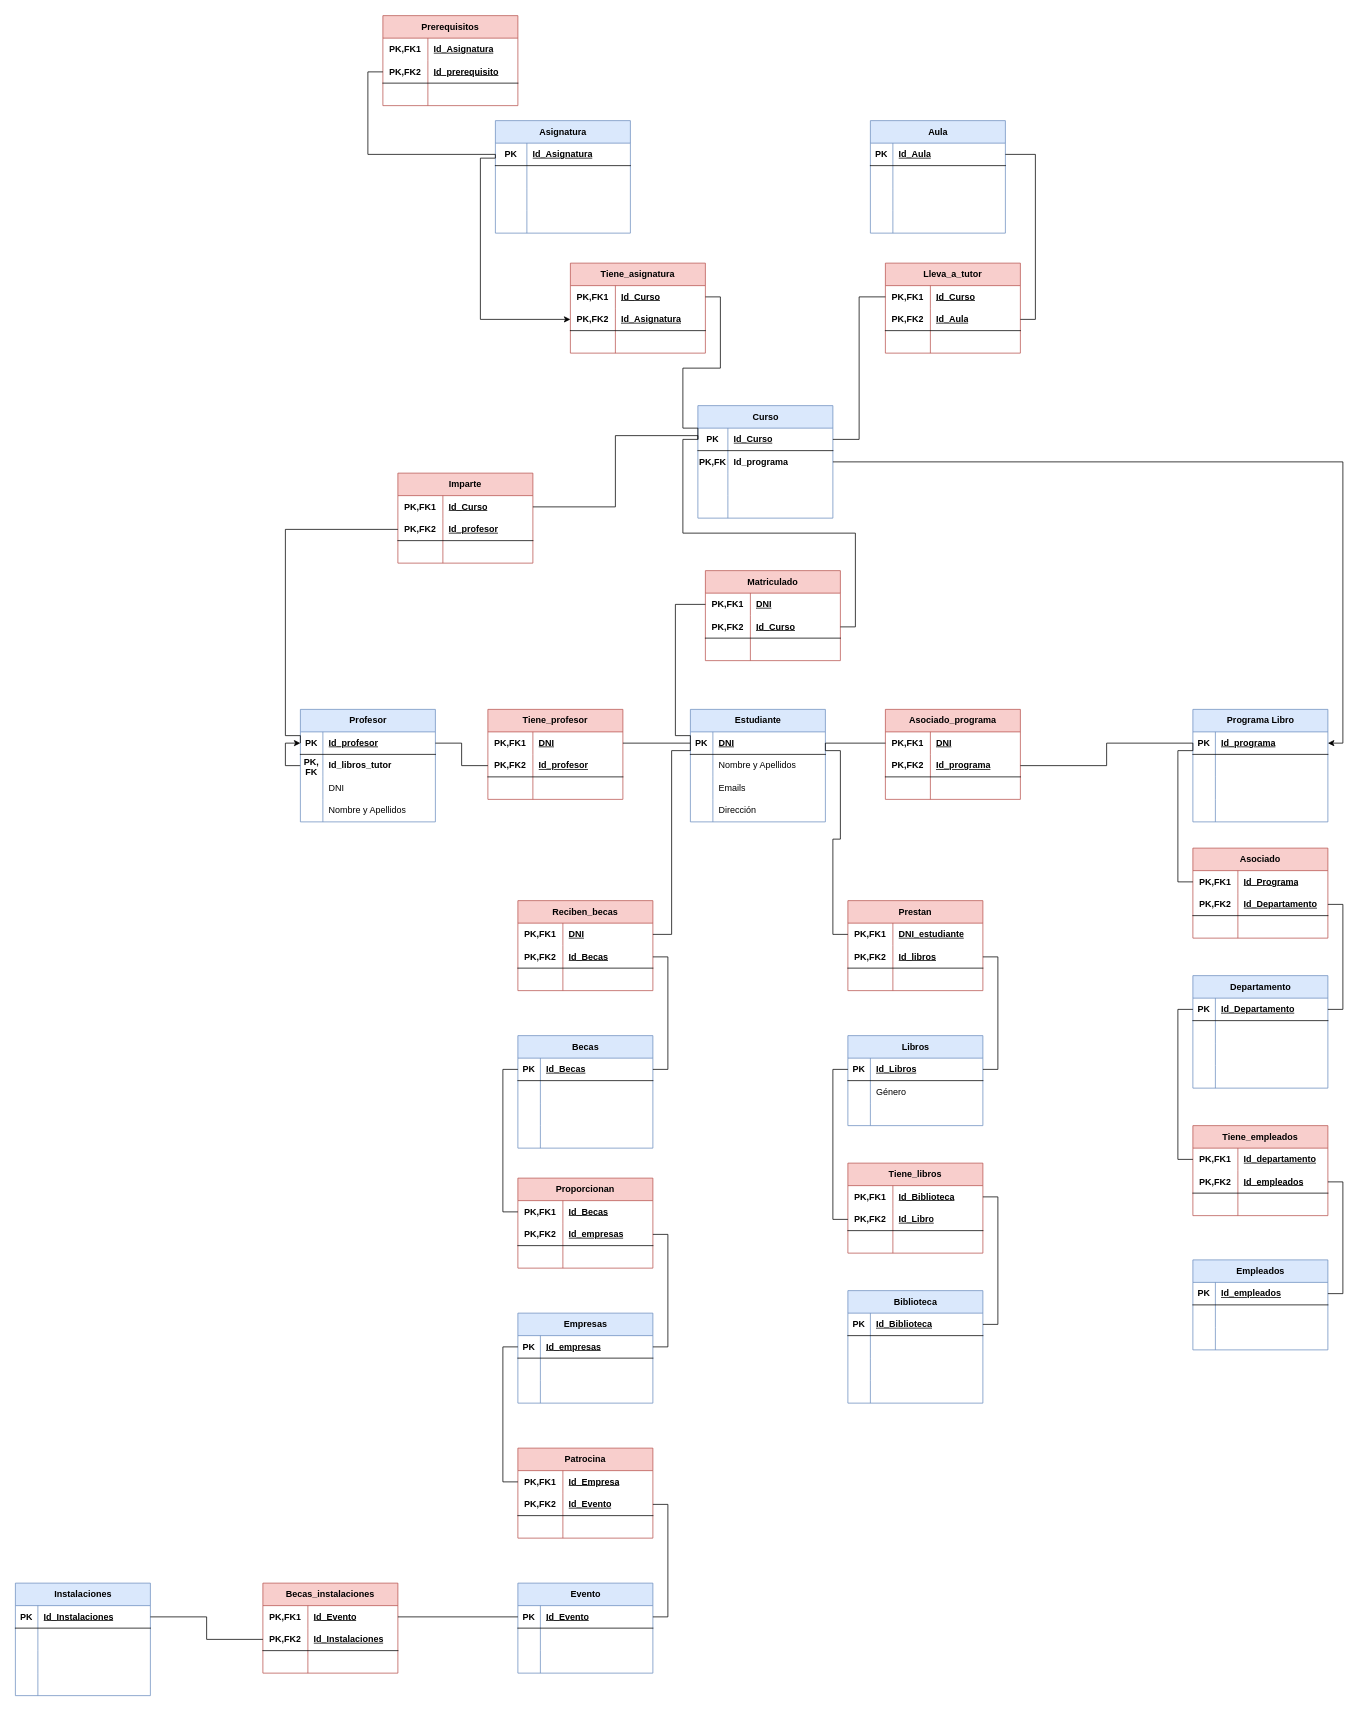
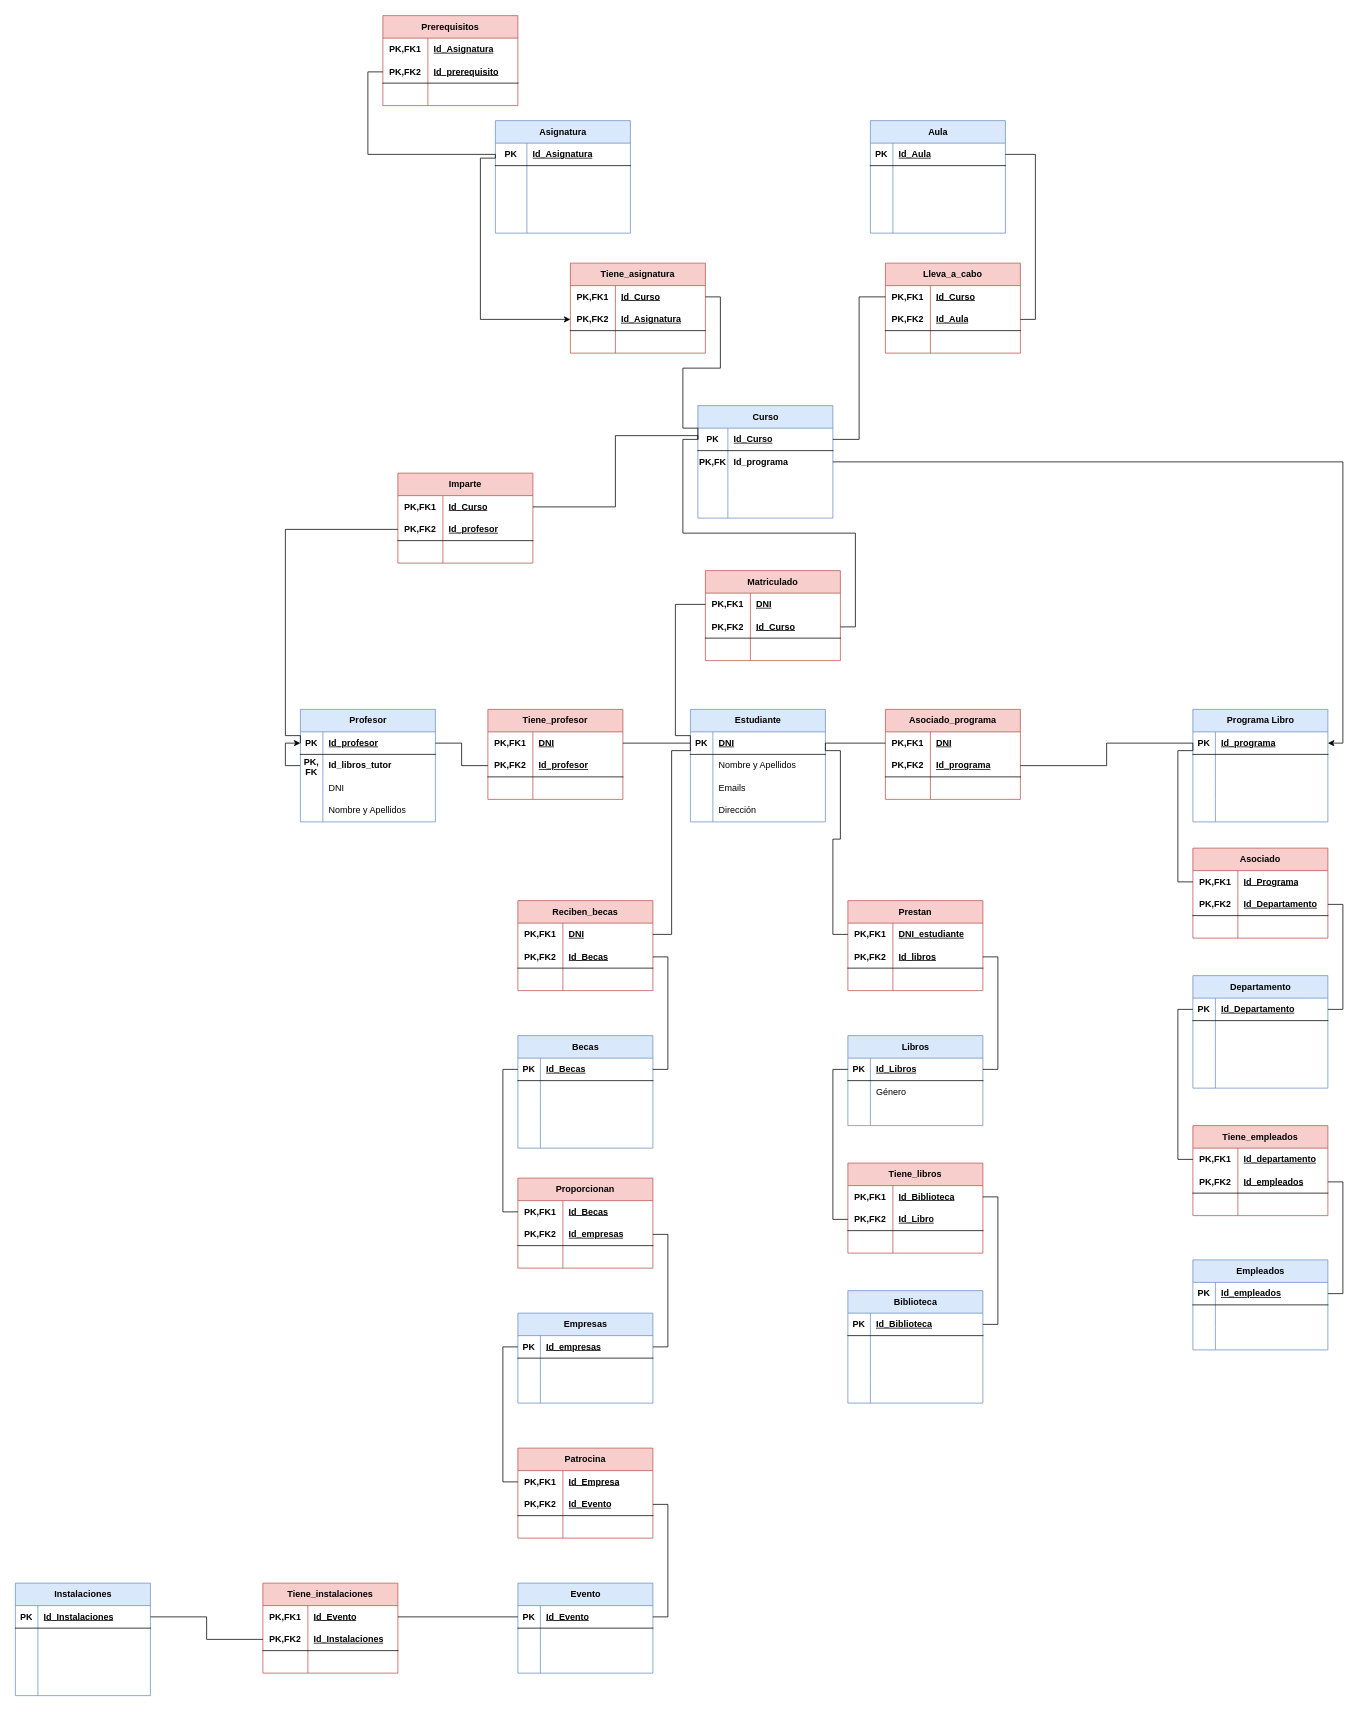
node "Lleva_a_tutor": label "Lleva_a_tutor" -> "Lleva_a_cabo"
node "Becas_instalaciones": label "Becas_instalaciones" -> "Tiene_instalaciones"
